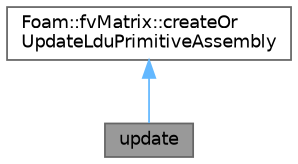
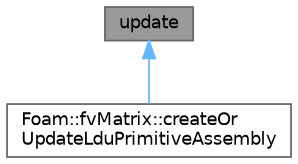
edge "update" -> "Foam::fvMatrix::createOr UpdateLduPrimitiveAssembly": reversed
